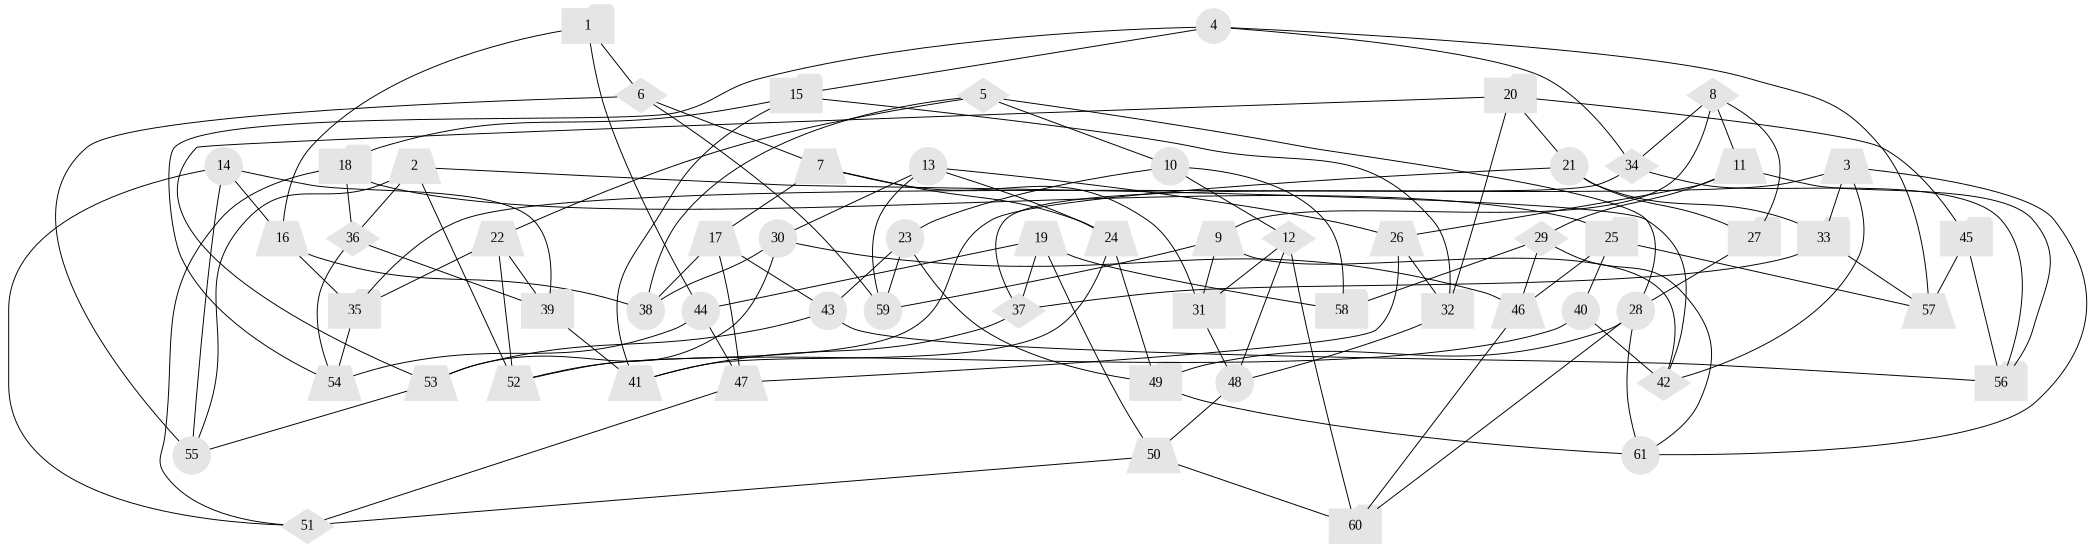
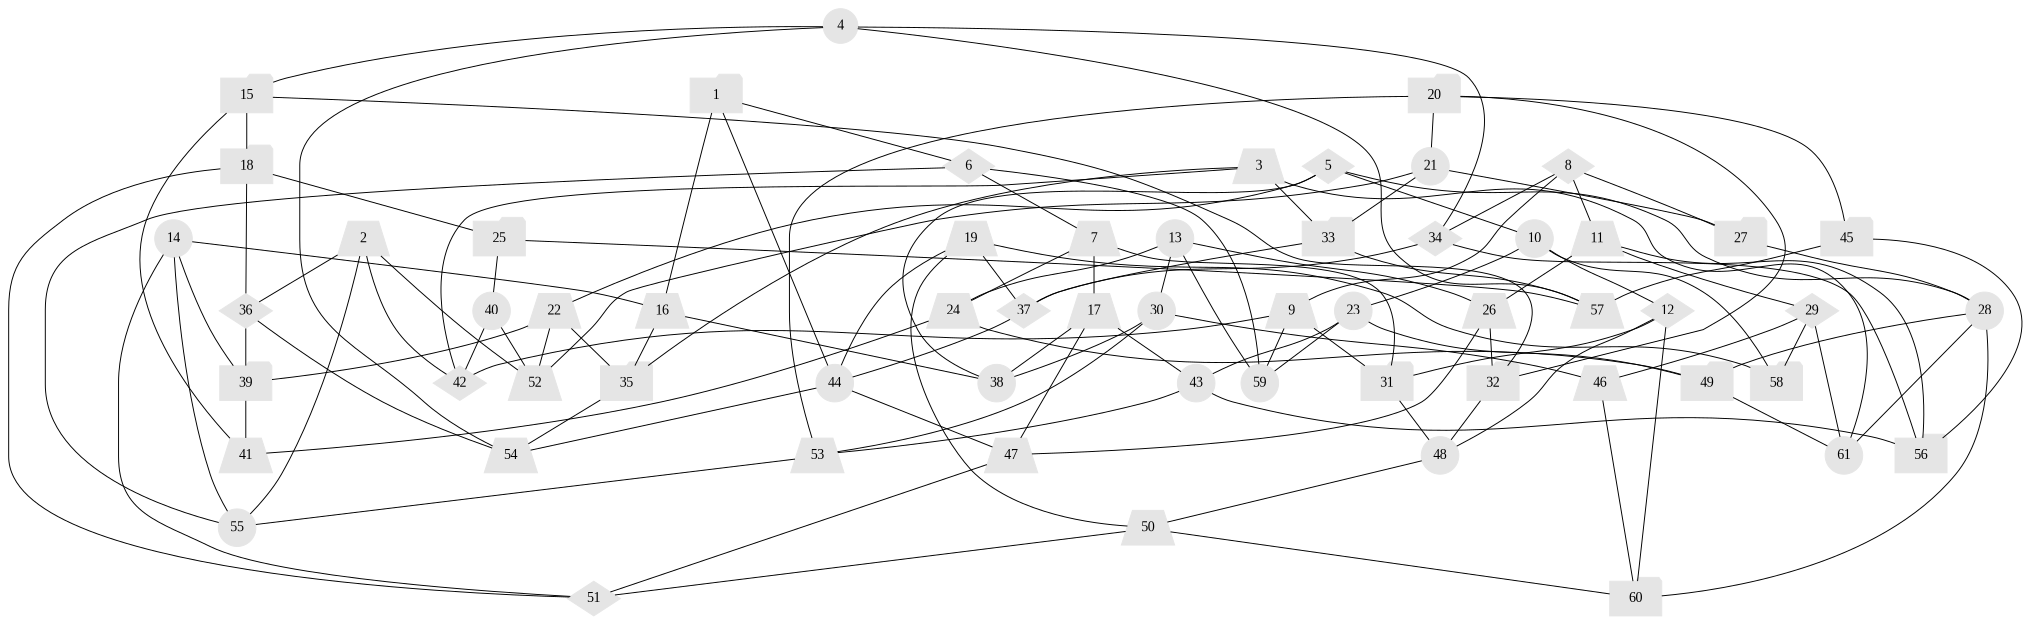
edge "25" -- "46": removed
edge "37" -- "41": now "37" -- "44"
